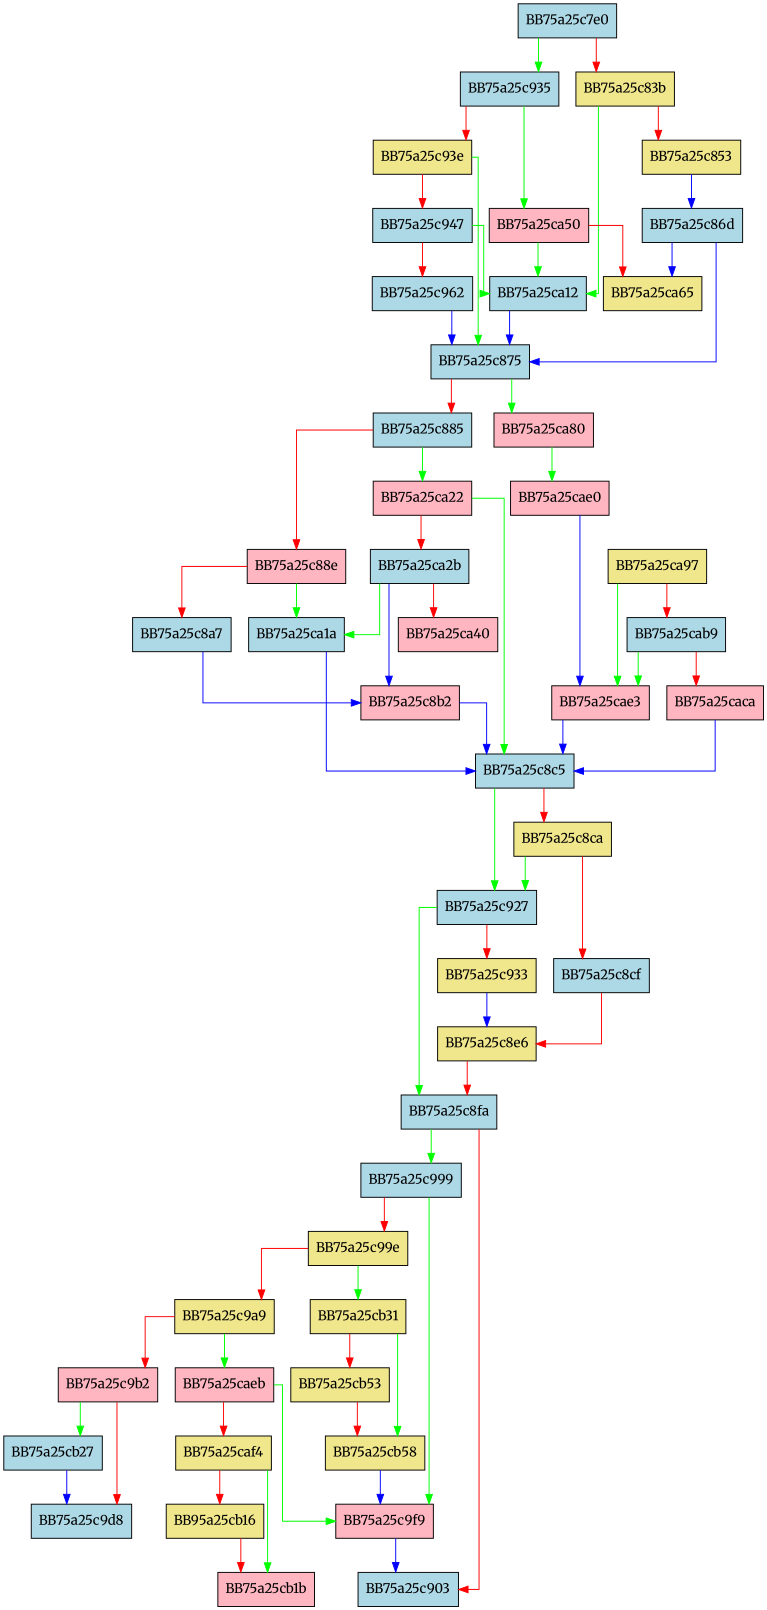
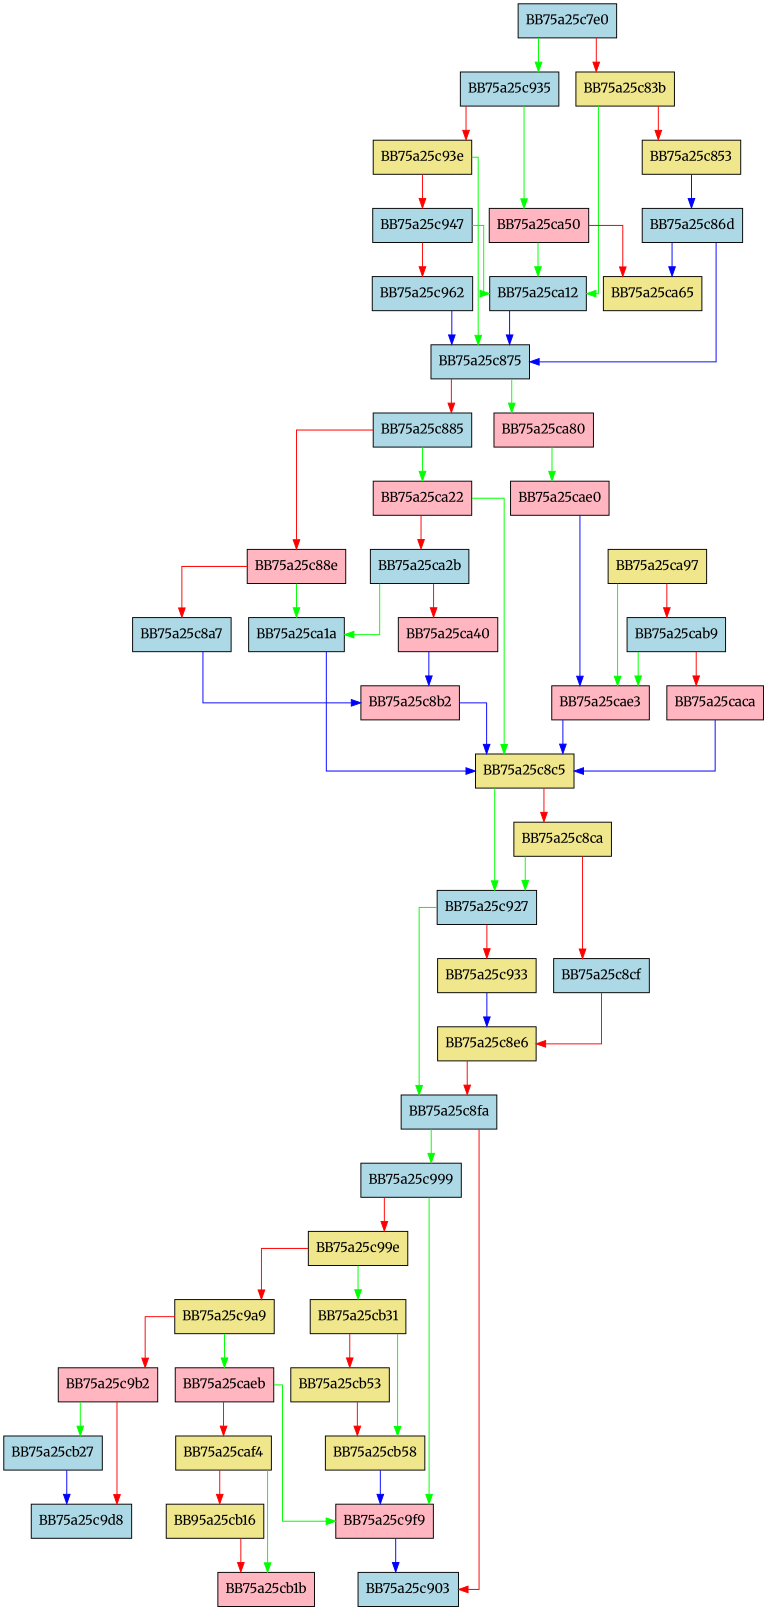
edge "BB75a25ca2b" -> "BB75a25c8b2": now "BB75a25ca40" -> "BB75a25c8b2"
node "BB75a25c8c5": fillcolor lightblue -> khaki
